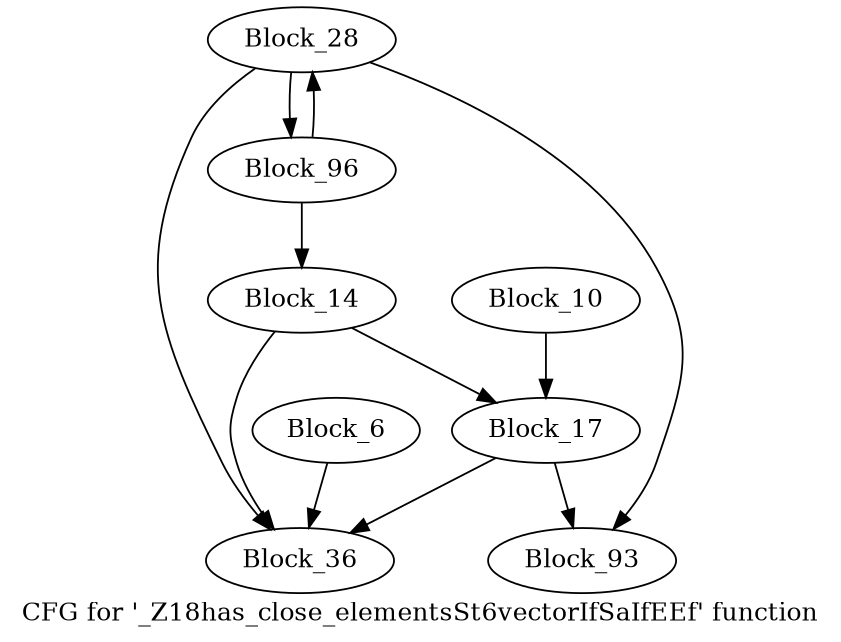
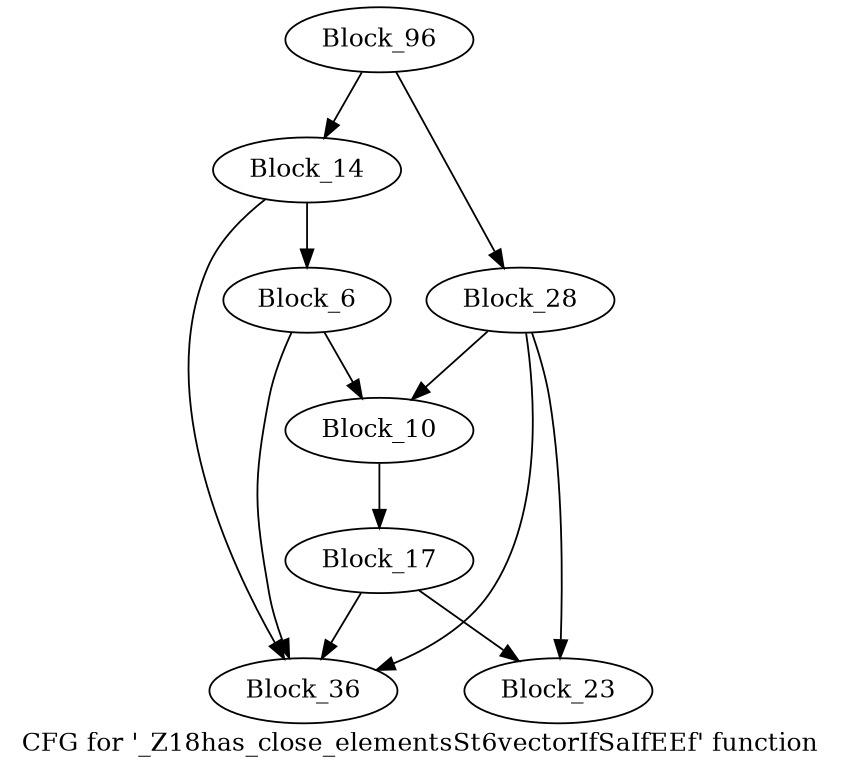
edge "Block_28" -> "Block_96": now "Block_28" -> "Block_10"
edge "Block_6" -> "Block_10": added
edge "Block_14" -> "Block_17": now "Block_14" -> "Block_6"
node "Block_93": label "Block_93" -> "Block_23"
